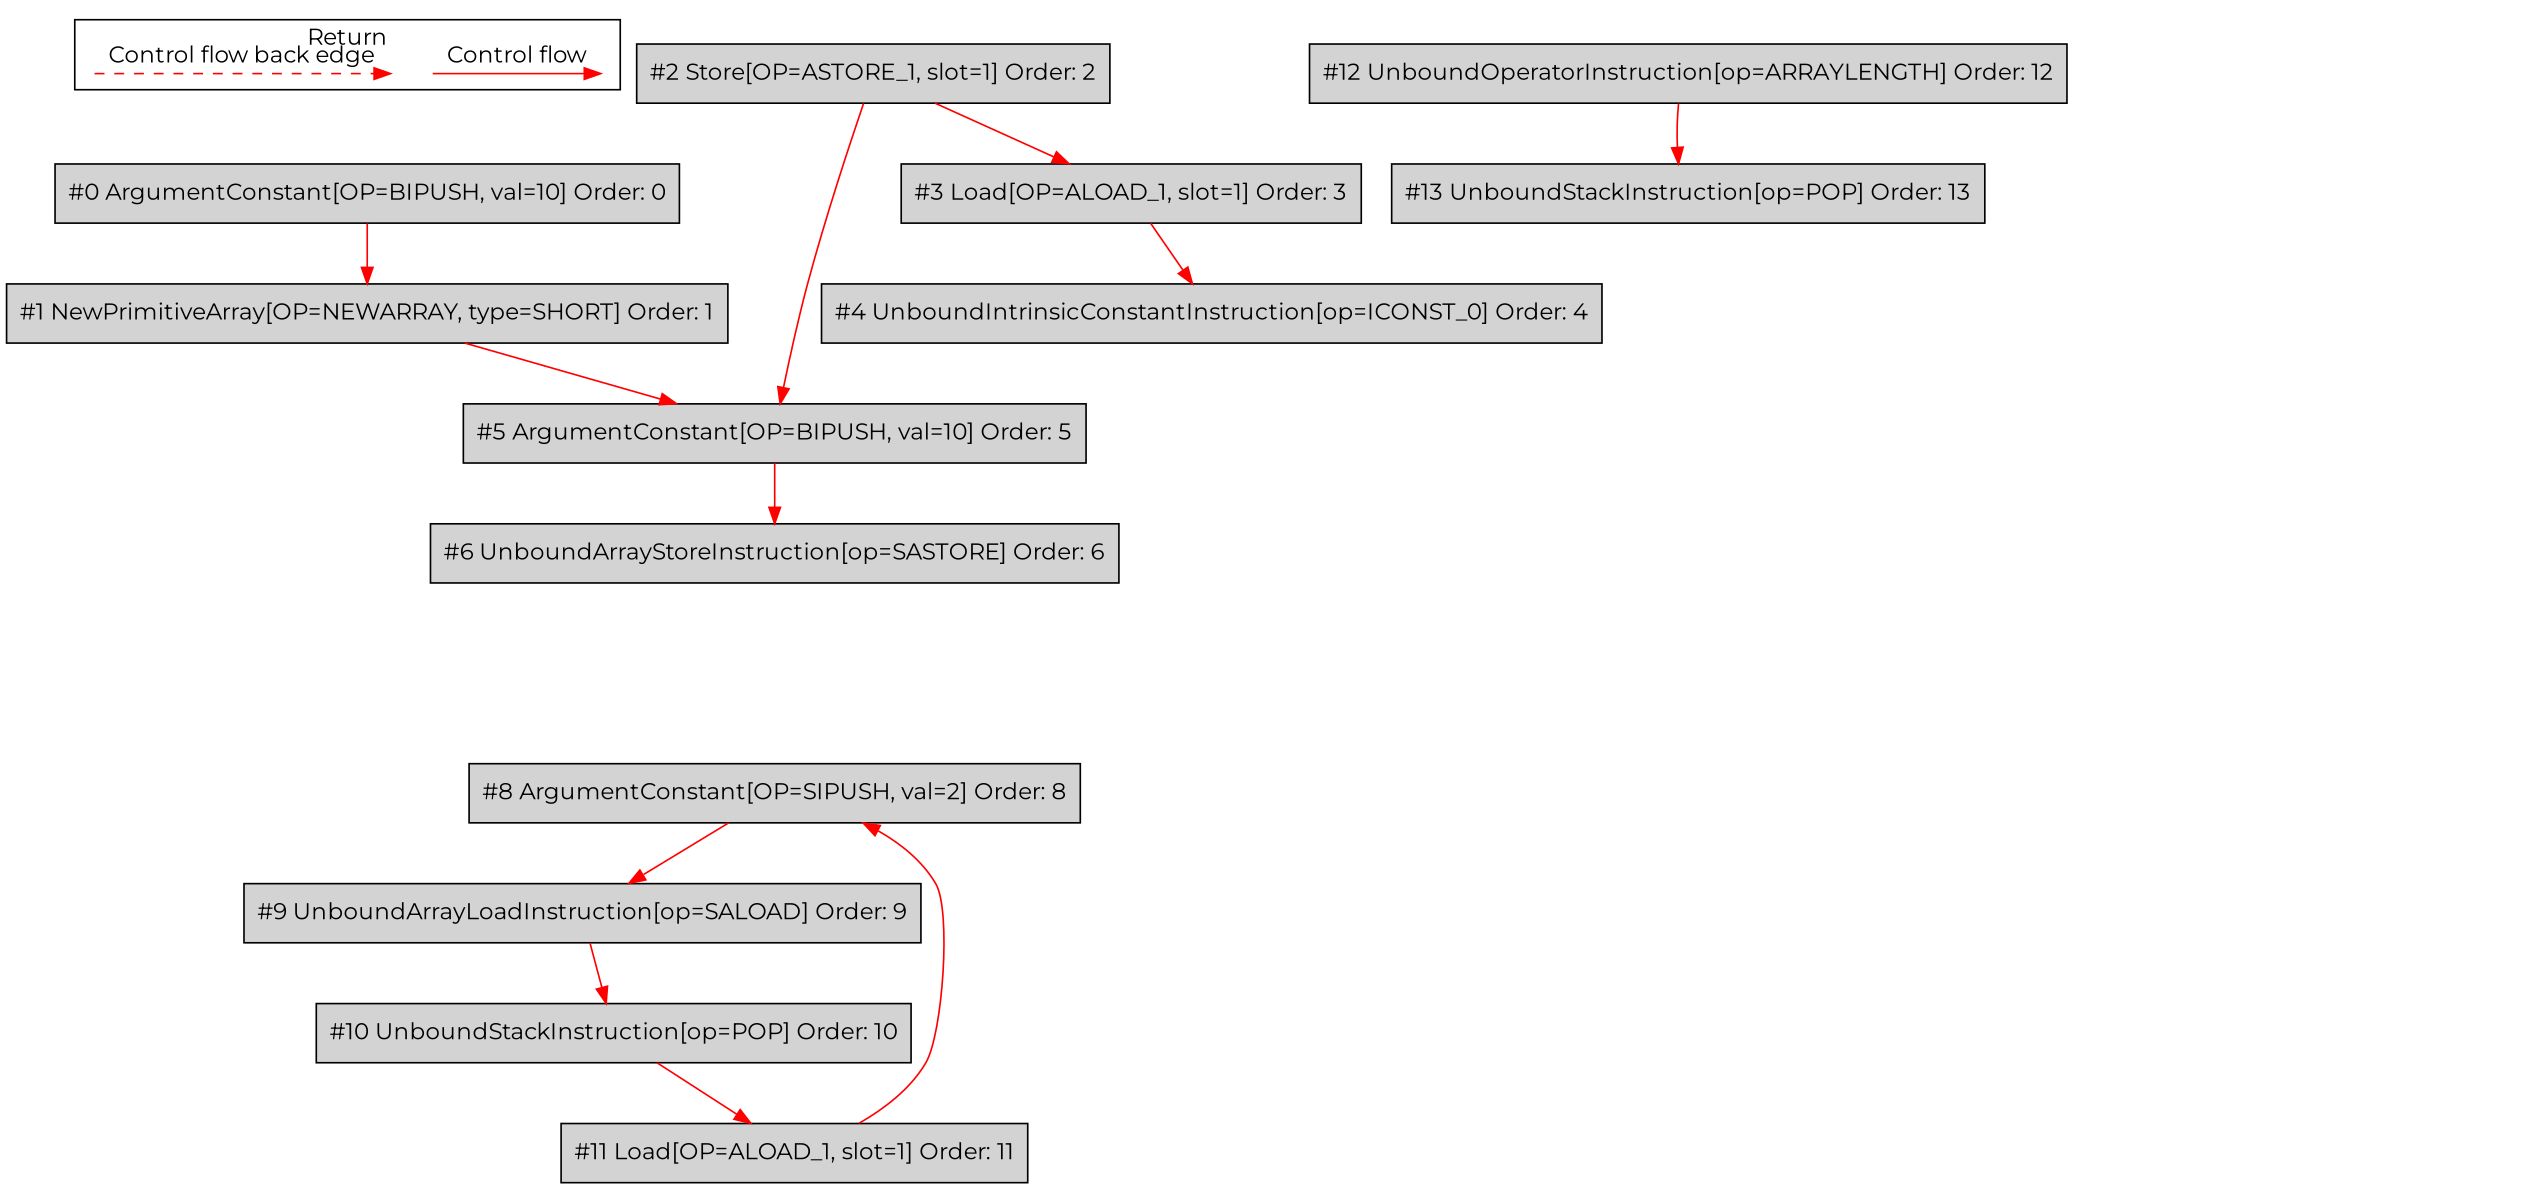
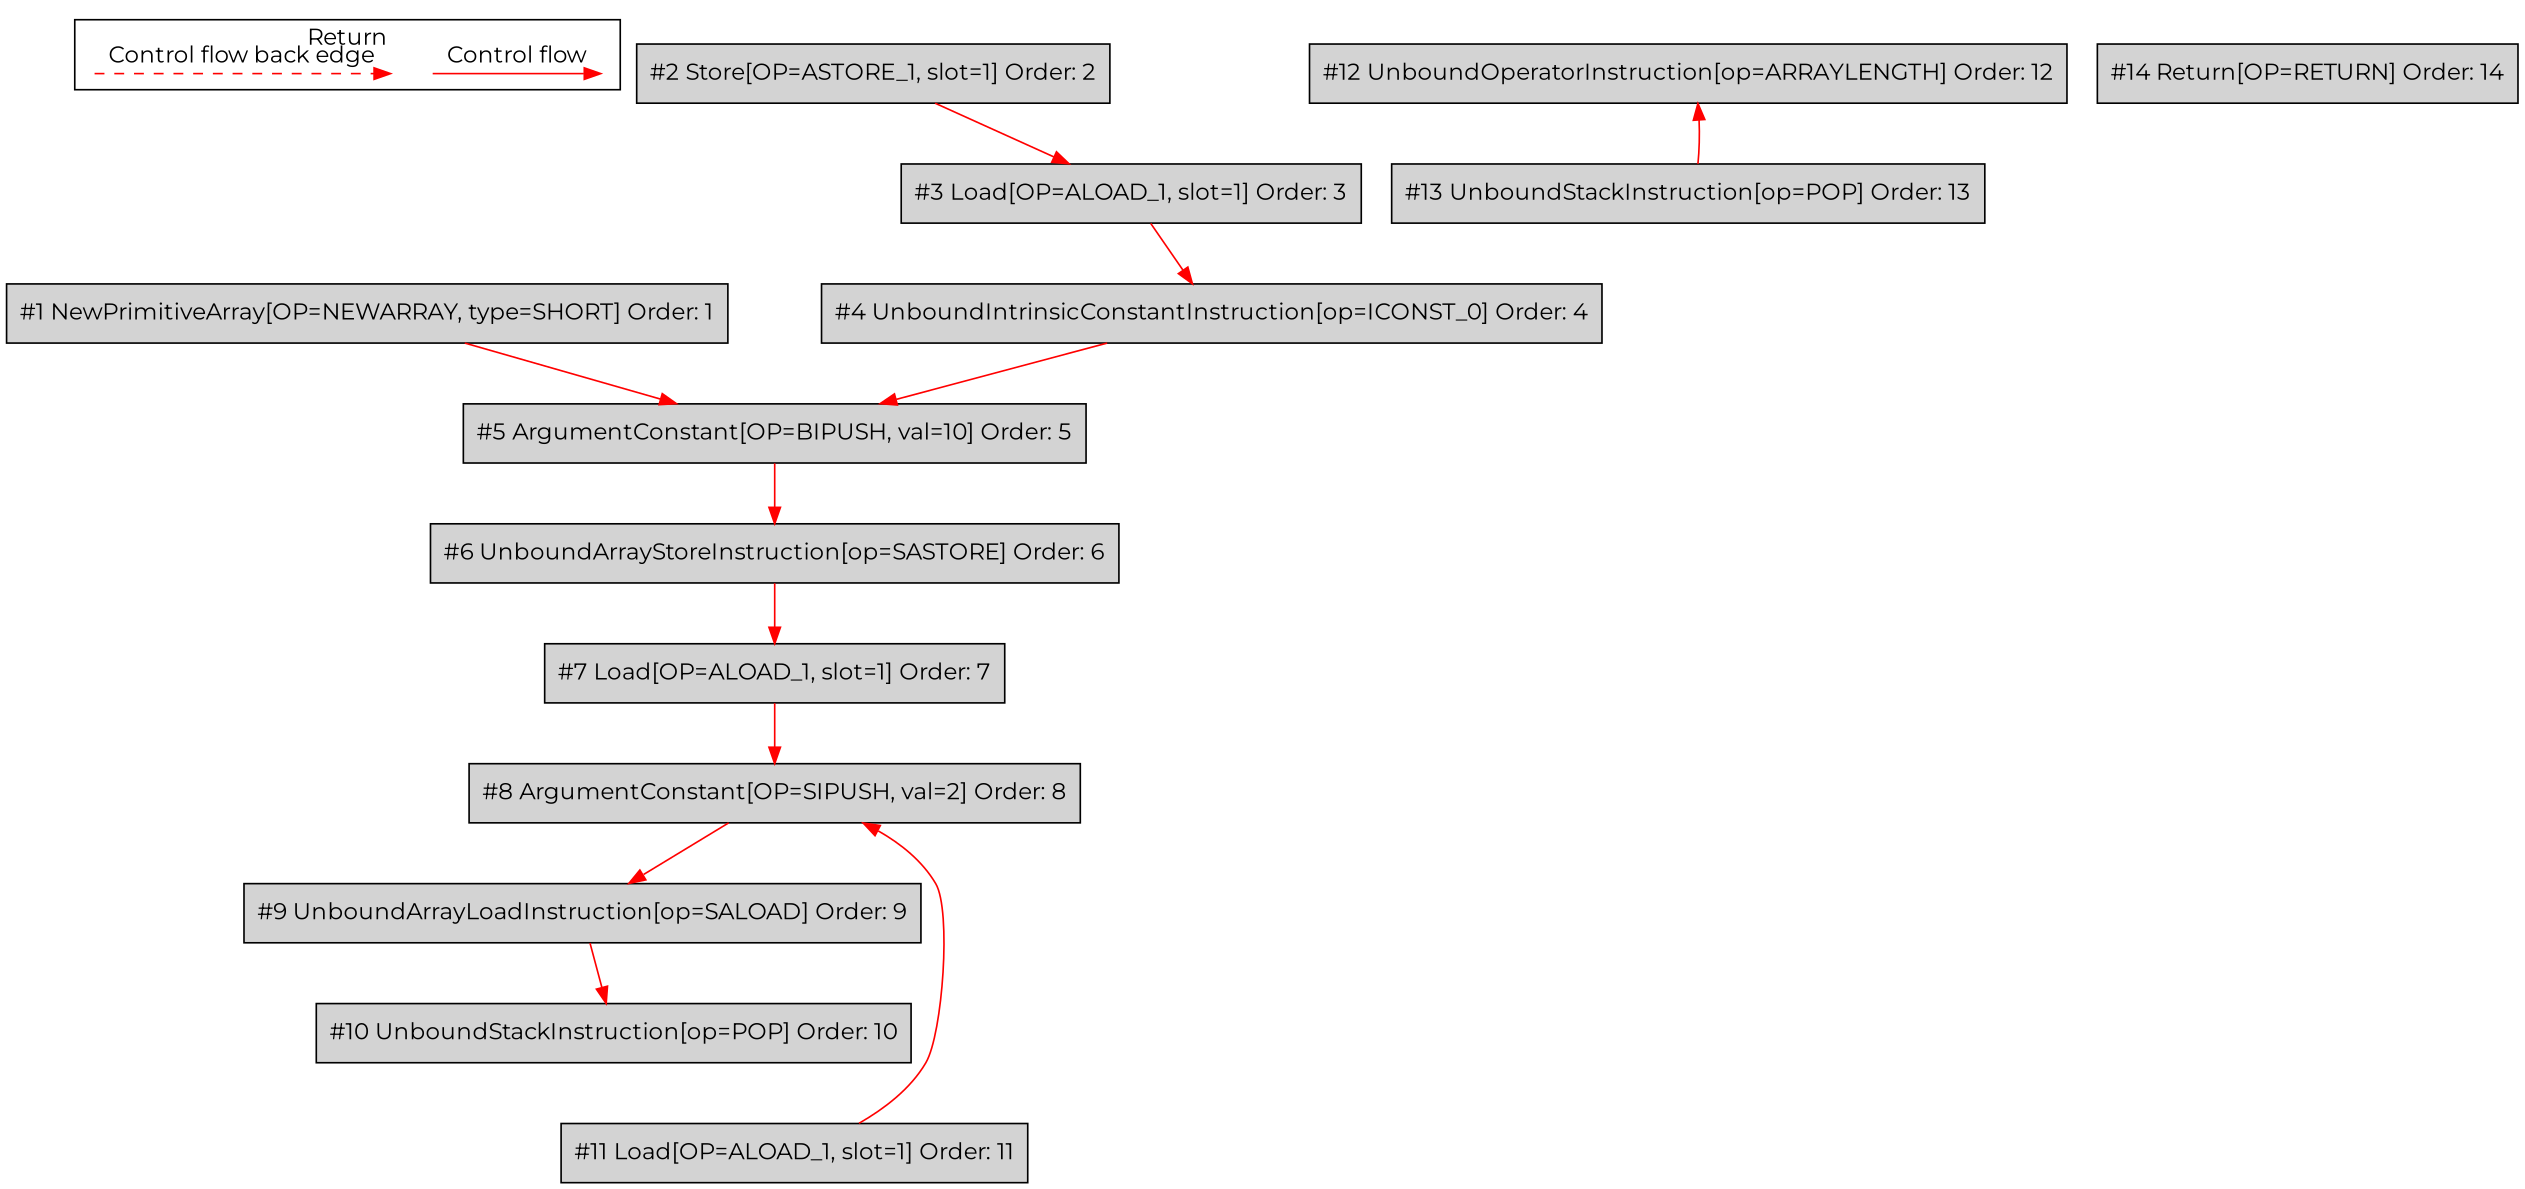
node "#14 Return[OP=RETURN] Order: 14": added
edge "#12 UnboundOperatorInstruction[op=ARRAYLENGTH] Order: 12" -> "#13 UnboundStackInstruction[op=POP] Order: 13": reversed
node "#0 ArgumentConstant[OP=BIPUSH, val=10] Order: 0": removed
edge "#2 Store[OP=ASTORE_1, slot=1] Order: 2" -> "#5 ArgumentConstant[OP=BIPUSH, val=10] Order: 5": now "#4 UnboundIntrinsicConstantInstruction[op=ICONST_0] Order: 4" -> "#5 ArgumentConstant[OP=BIPUSH, val=10] Order: 5"
node "#7 Load[OP=ALOAD_1, slot=1] Order: 7": added
edge "#10 UnboundStackInstruction[op=POP] Order: 10" -> "#11 Load[OP=ALOAD_1, slot=1] Order: 11": removed
